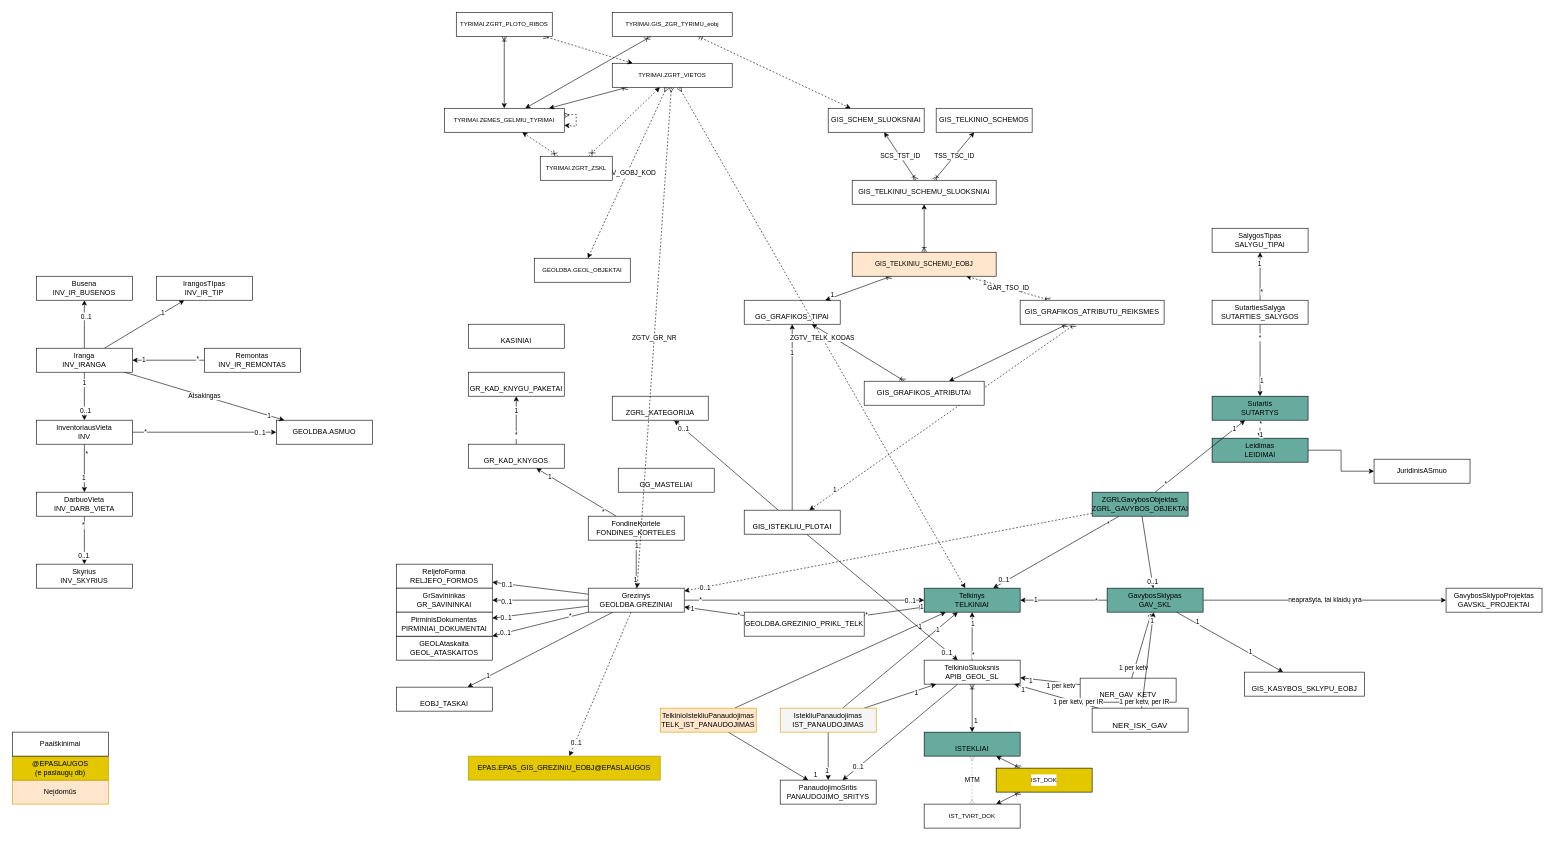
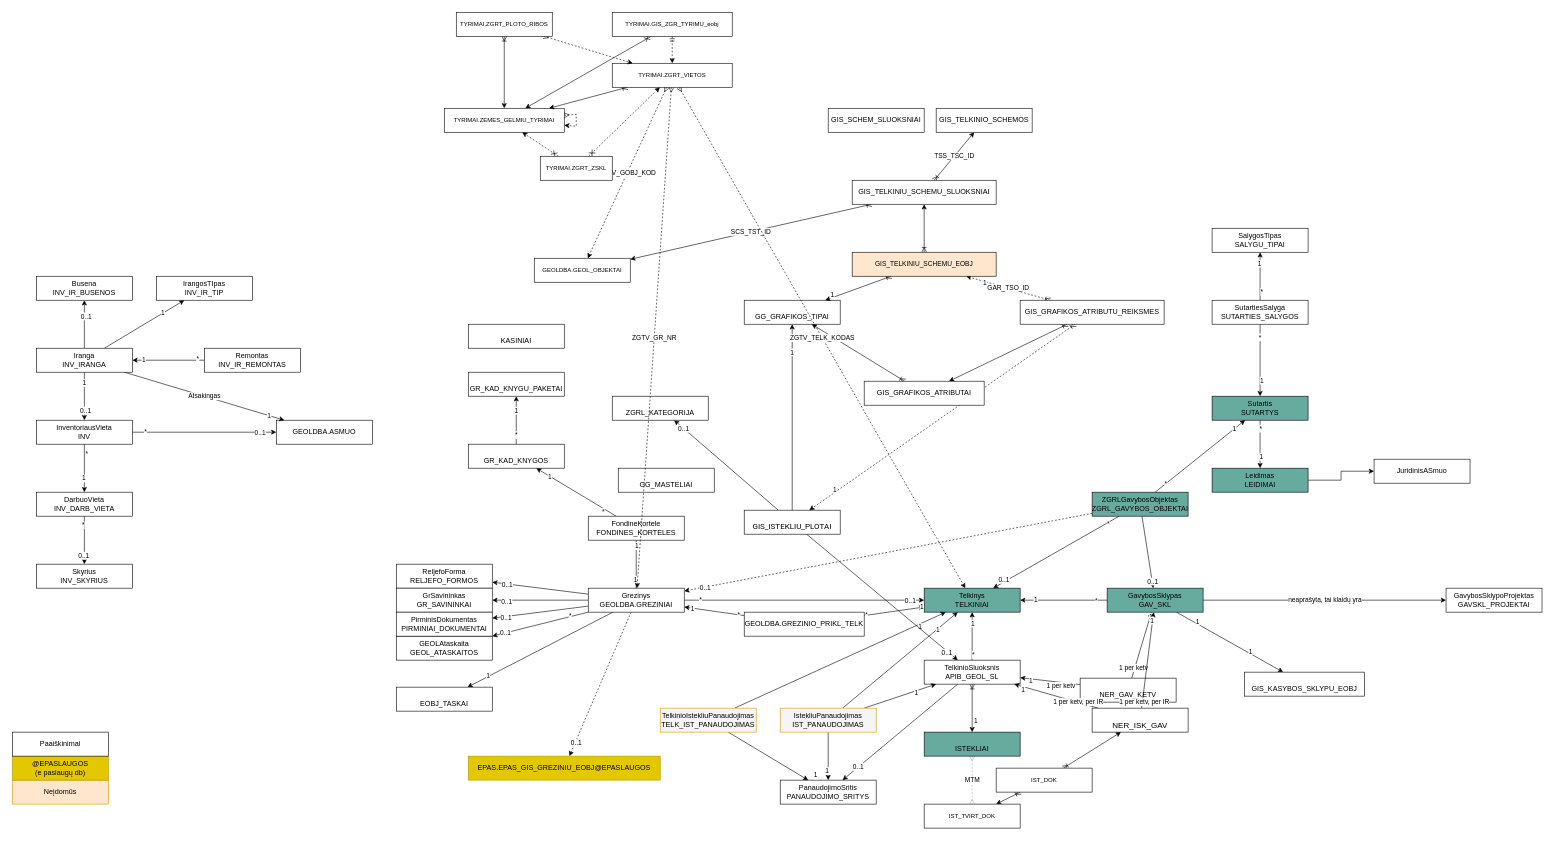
edge "TYRIMAI.GIS_ZGR_TYRIMU_eobj" -- "GIS_SCHEM_SLUOKSNIAI": now "TYRIMAI.GIS_ZGR_TYRIMU_eobj" -- "TYRIMAI.ZGRT_VIETOS"
edge "GIS_SCHEM_SLUOKSNIAI" -- "GIS_TELKINIU_SCHEMU_SLUOKSNIAI": now "GEOLDBA.GEOL_OBJEKTAI" -- "GIS_TELKINIU_SCHEMU_SLUOKSNIAI"
node "Leidimas LEIDIMAI": moved (1260, 450) -> (1260, 480)
node "TelkinioIstekliuPanaudojimas TELK_IST_PANAUDOJIMAS": fillcolor #ffe6cc -> #f5f5f5
edge "ISTEKLIAI" -- "IST_DOK": now "NER_ISK_GAV" -- "IST_DOK"
node "IST_DOK": fillcolor #e3c800 -> #ffffff
